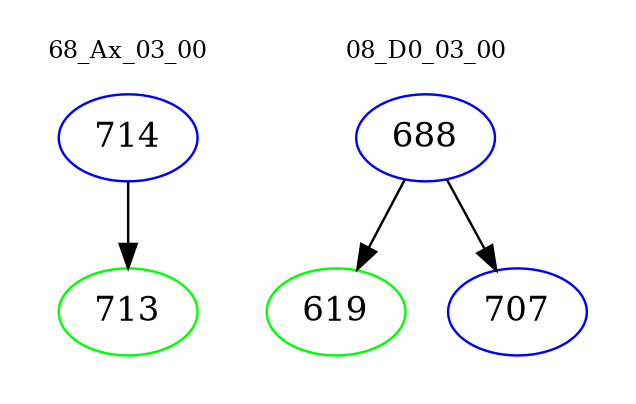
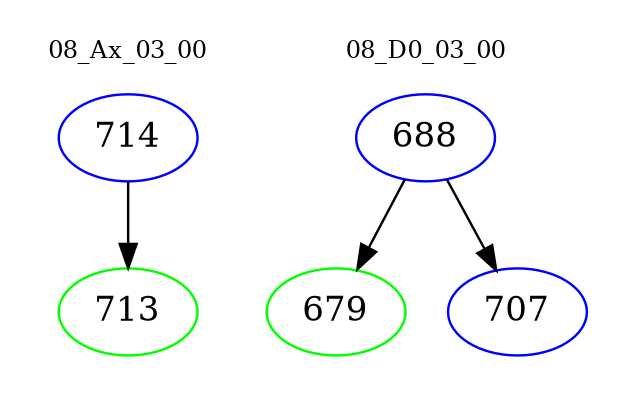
cluster "68_Ax_03_00": label "68_Ax_03_00" -> "08_Ax_03_00"
node "619": label "619" -> "679"
